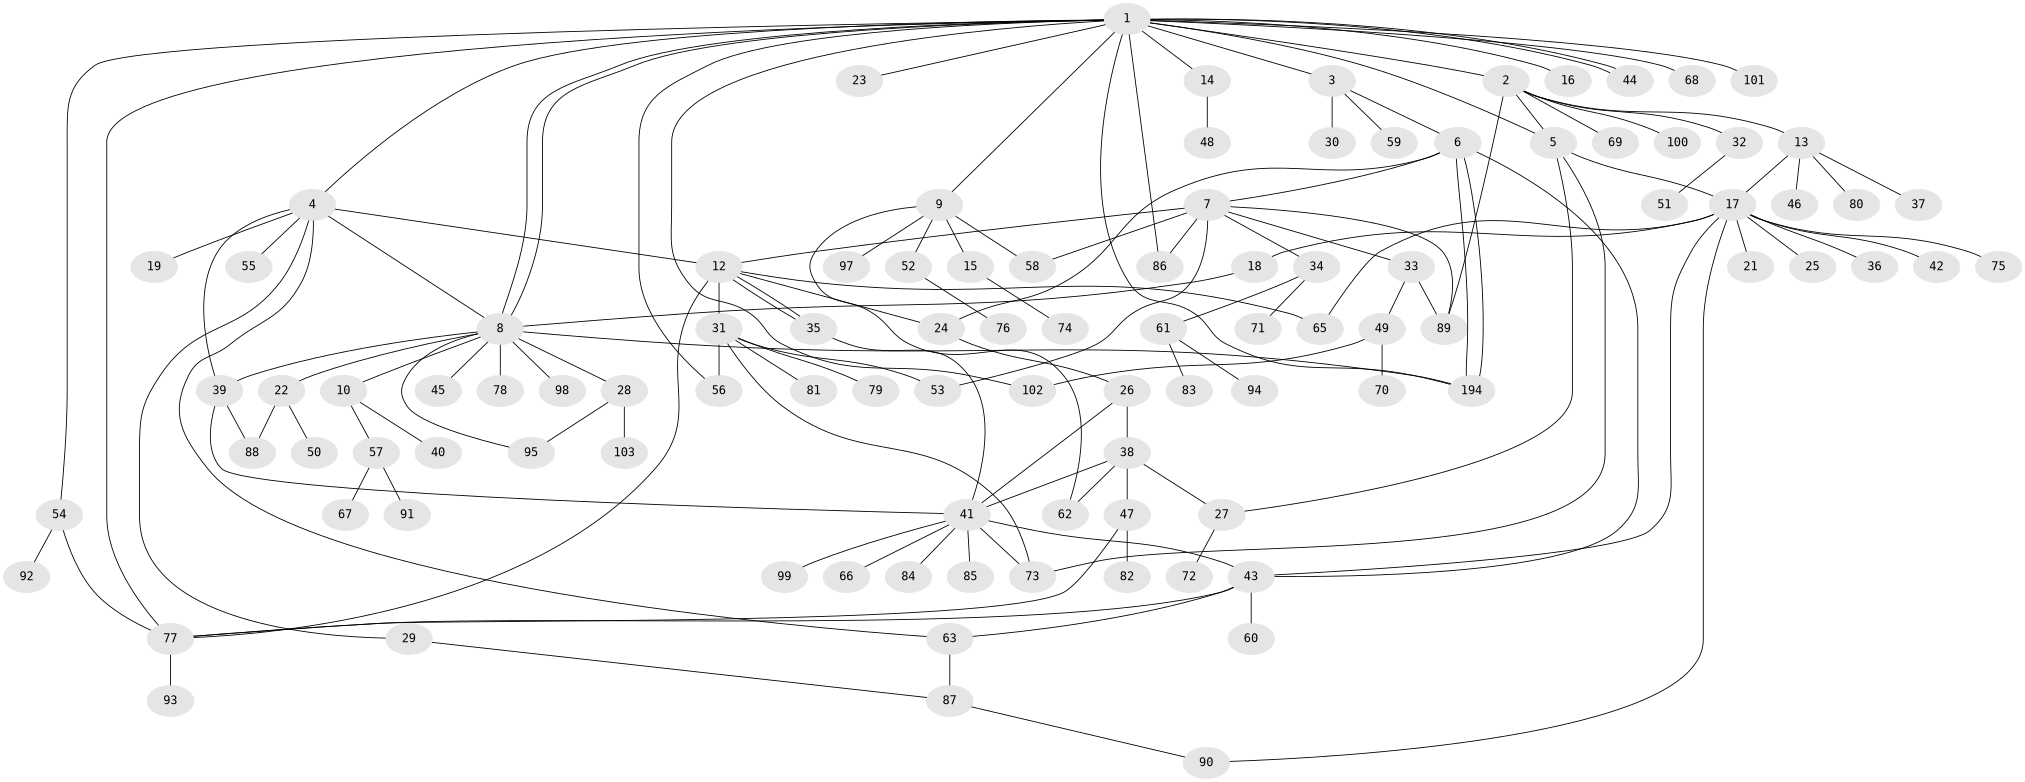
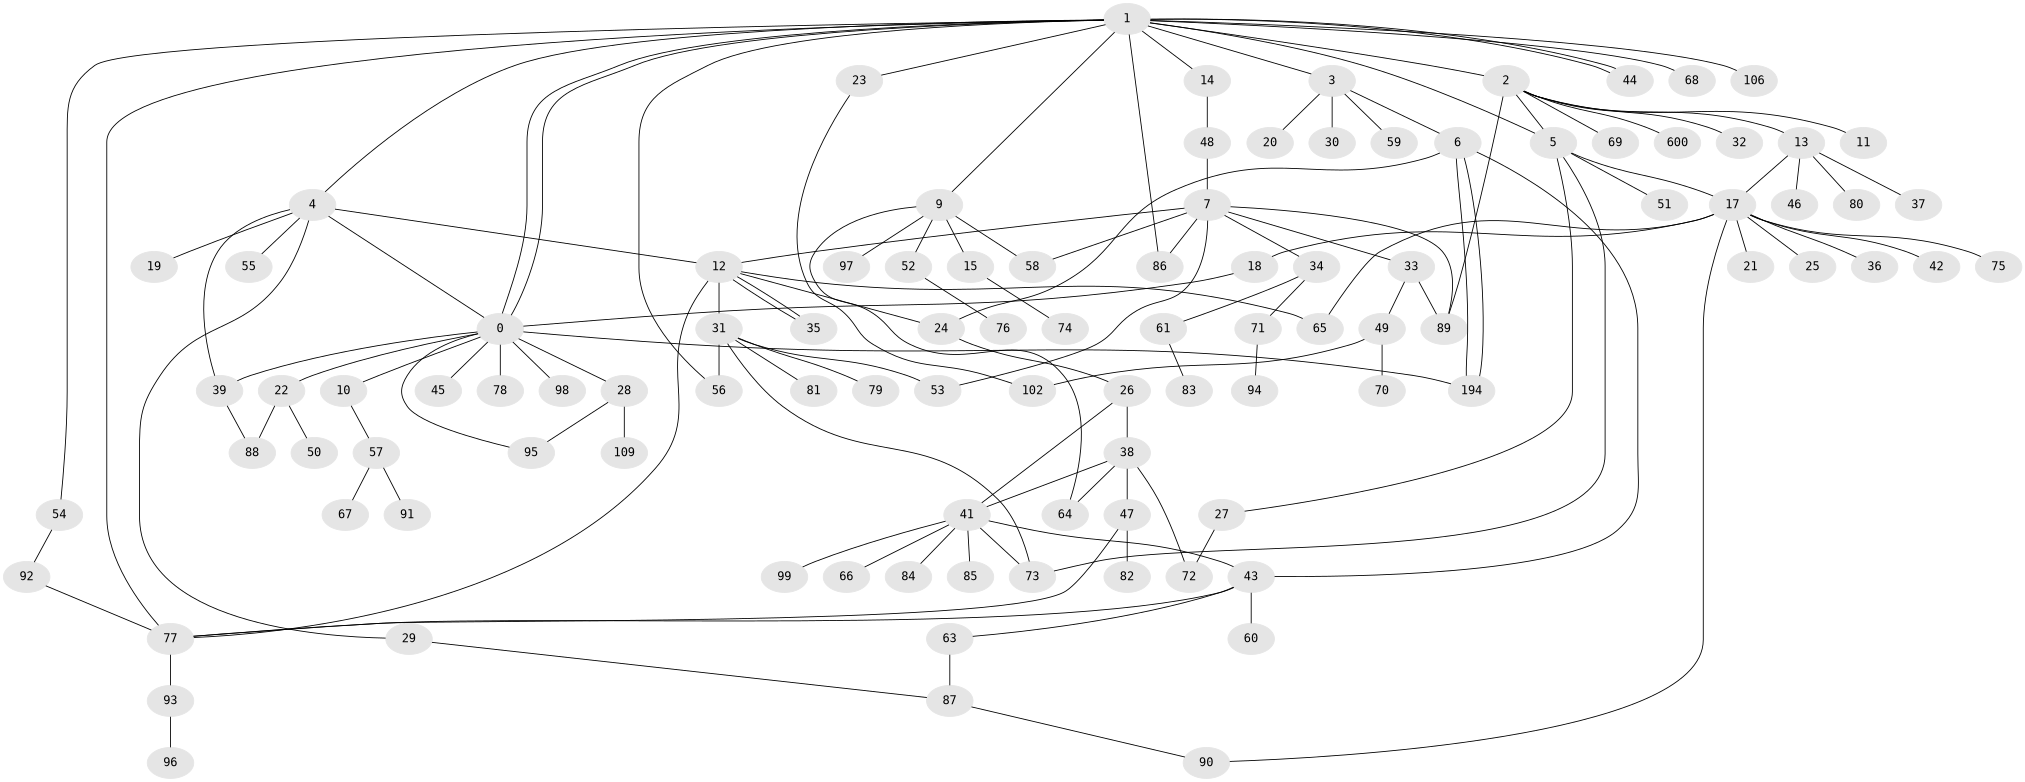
node "16": removed
node "101": label "101" -> "106"
node "20": added
node "100": label "100" -> "600"
node "11": added
edge "1" -- "102": now "23" -- "102"
edge "32" -- "51": now "5" -- "51"
edge "6" -- "7": now "48" -- "7"
edge "1" -- "194": removed
node "8": label "8" -> "0"
edge "61" -- "94": now "71" -- "94"
edge "35" -- "41": removed
node "40": removed
node "103": label "103" -> "109"
edge "38" -- "27": now "38" -- "72"
edge "39" -- "41": removed
node "62": label "62" -> "64"
edge "17" -- "43": removed
edge "4" -- "63": removed
edge "54" -- "77": now "92" -- "77"
node "96": added
